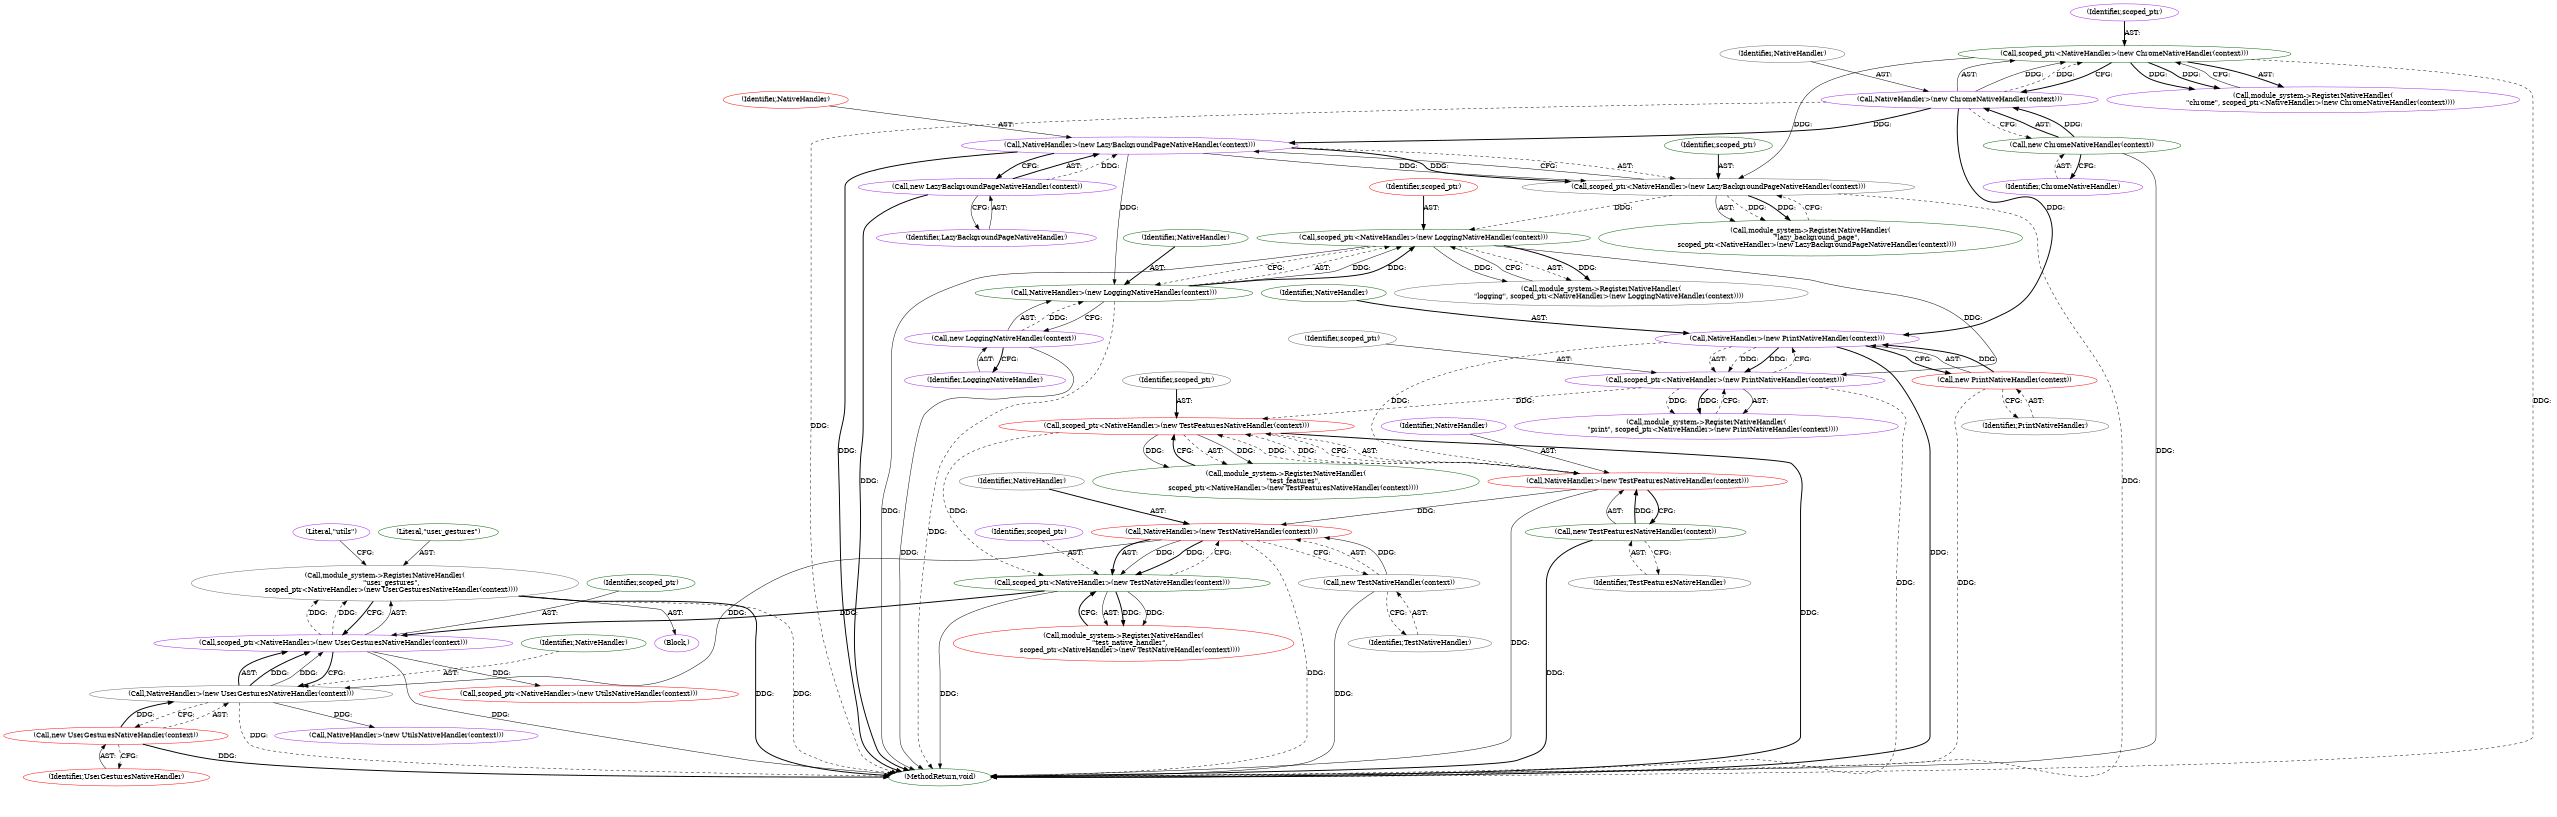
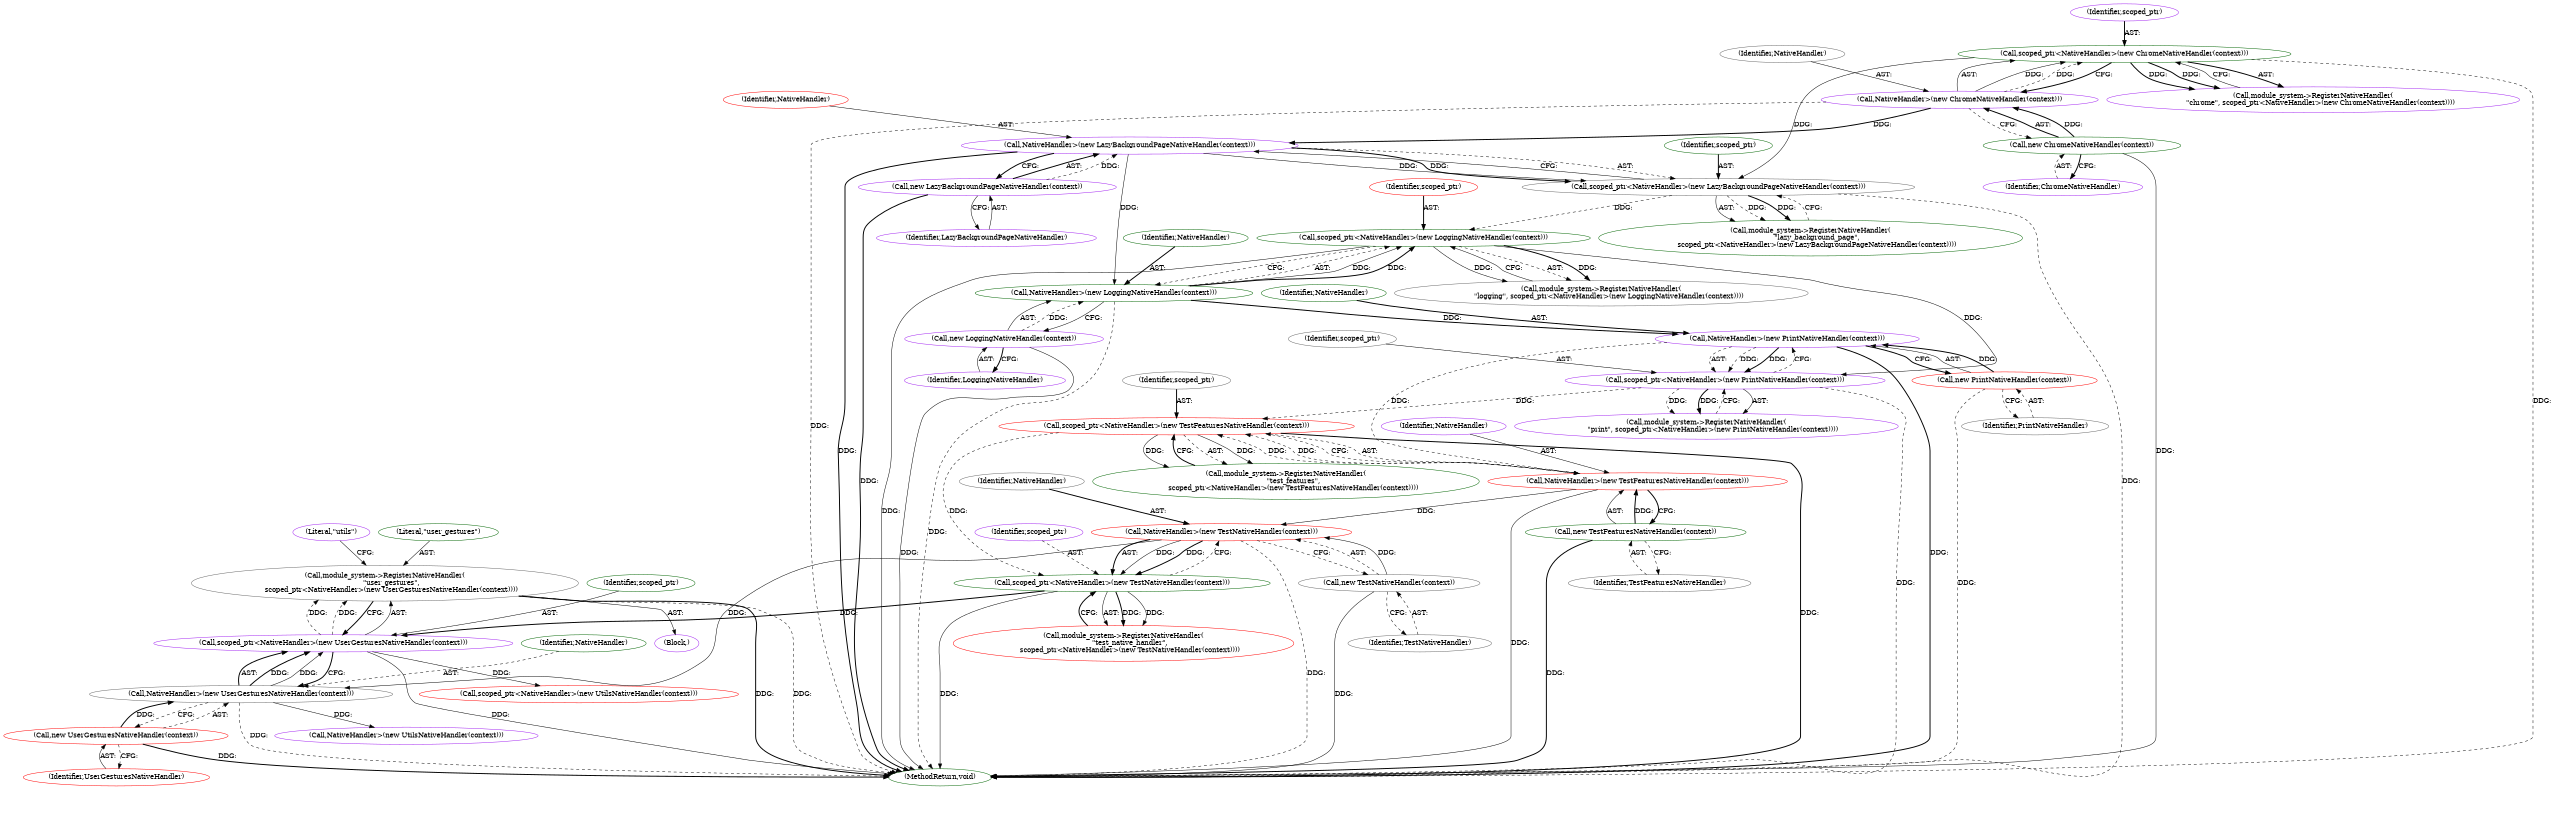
edge "(Call,NativeHandler>(new ChromeNativeHandler(context)))" -> "(Call,NativeHandler>(new PrintNativeHandler(context)))": now "(Call,NativeHandler>(new LoggingNativeHandler(context)))" -> "(Call,NativeHandler>(new PrintNativeHandler(context)))"
